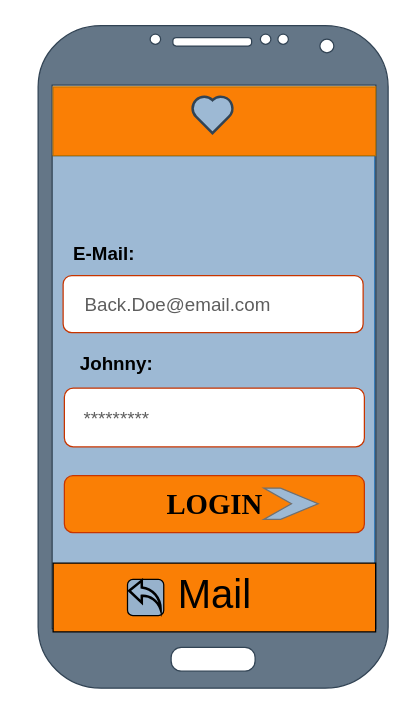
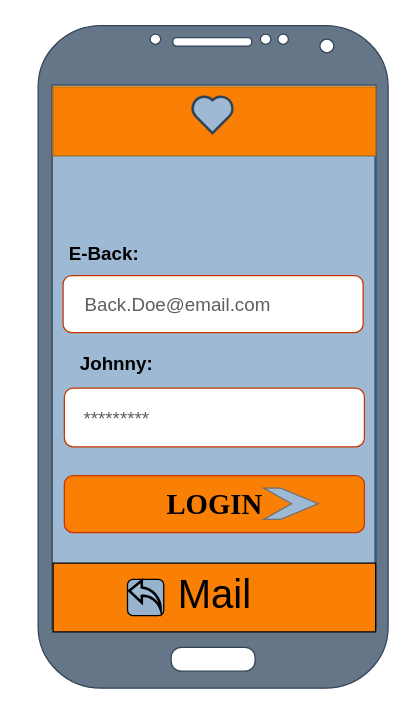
node "E-Mail:": label "E-Mail:" -> "E-Back:"
